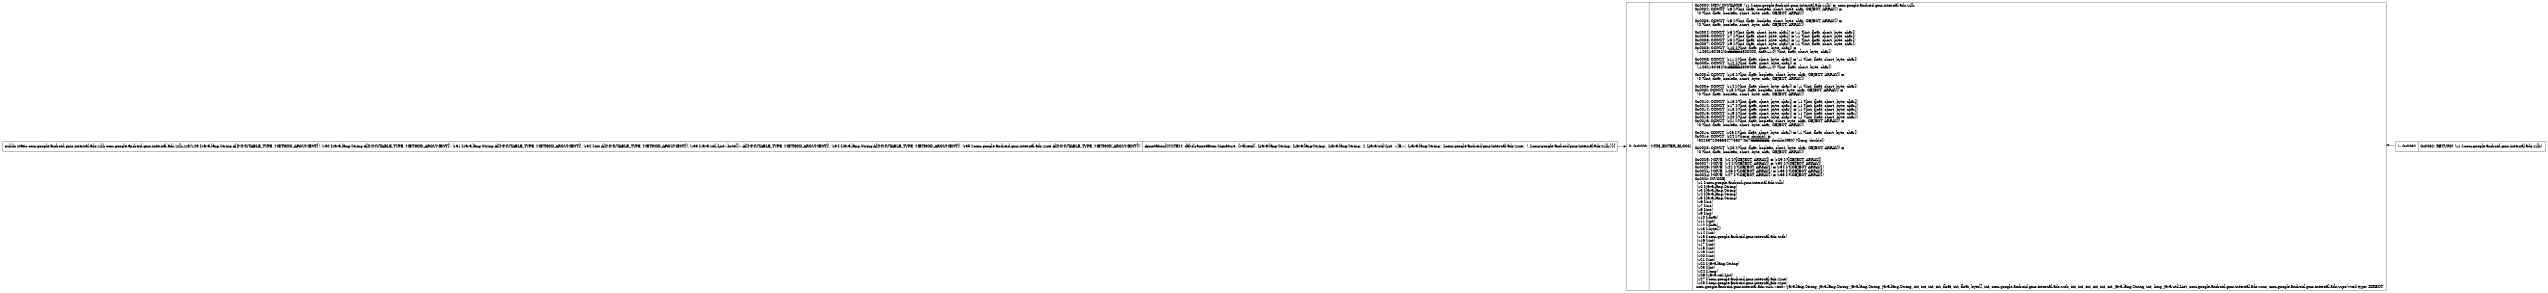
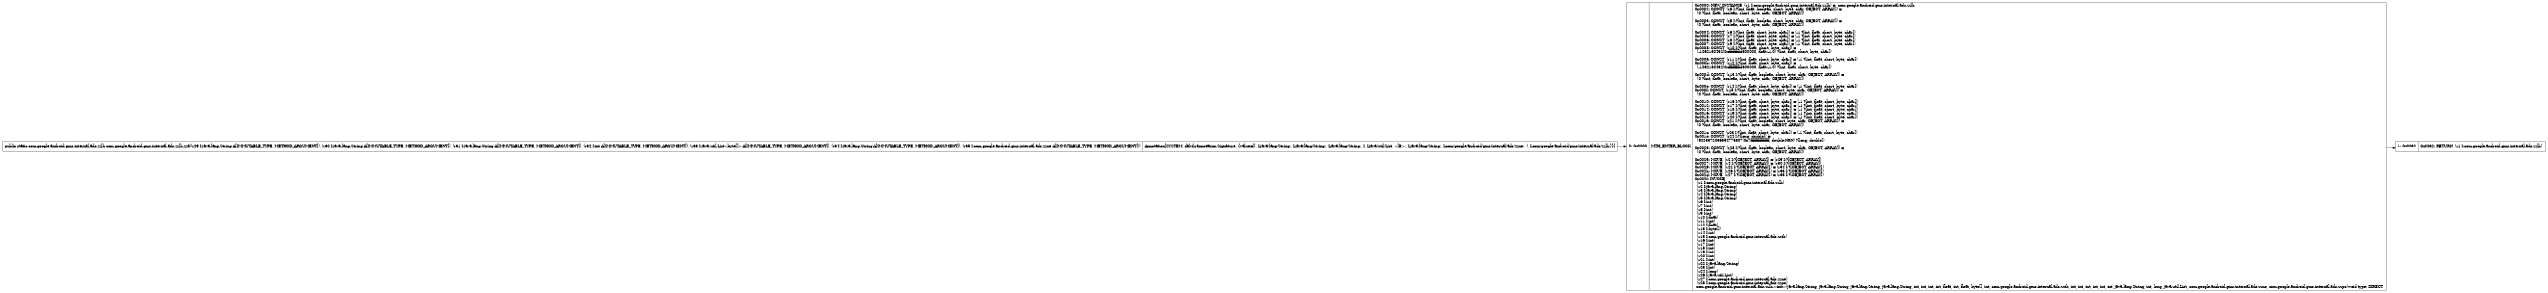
edge "1: 0x0032" -> "0: 0x0000": reversed
